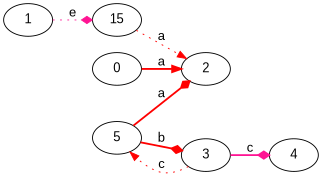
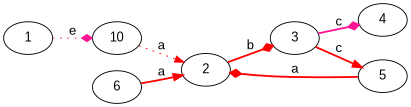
node "15": label "15" -> "10"
node "0": label "0" -> "6"
edge "5" -> "3": now "2" -> "3"
edge "3" -> "5": style dotted -> bold
